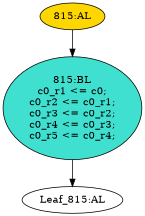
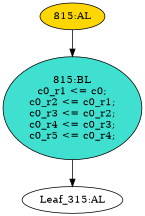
node "Leaf_815:AL": label "Leaf_815:AL" -> "Leaf_315:AL"
